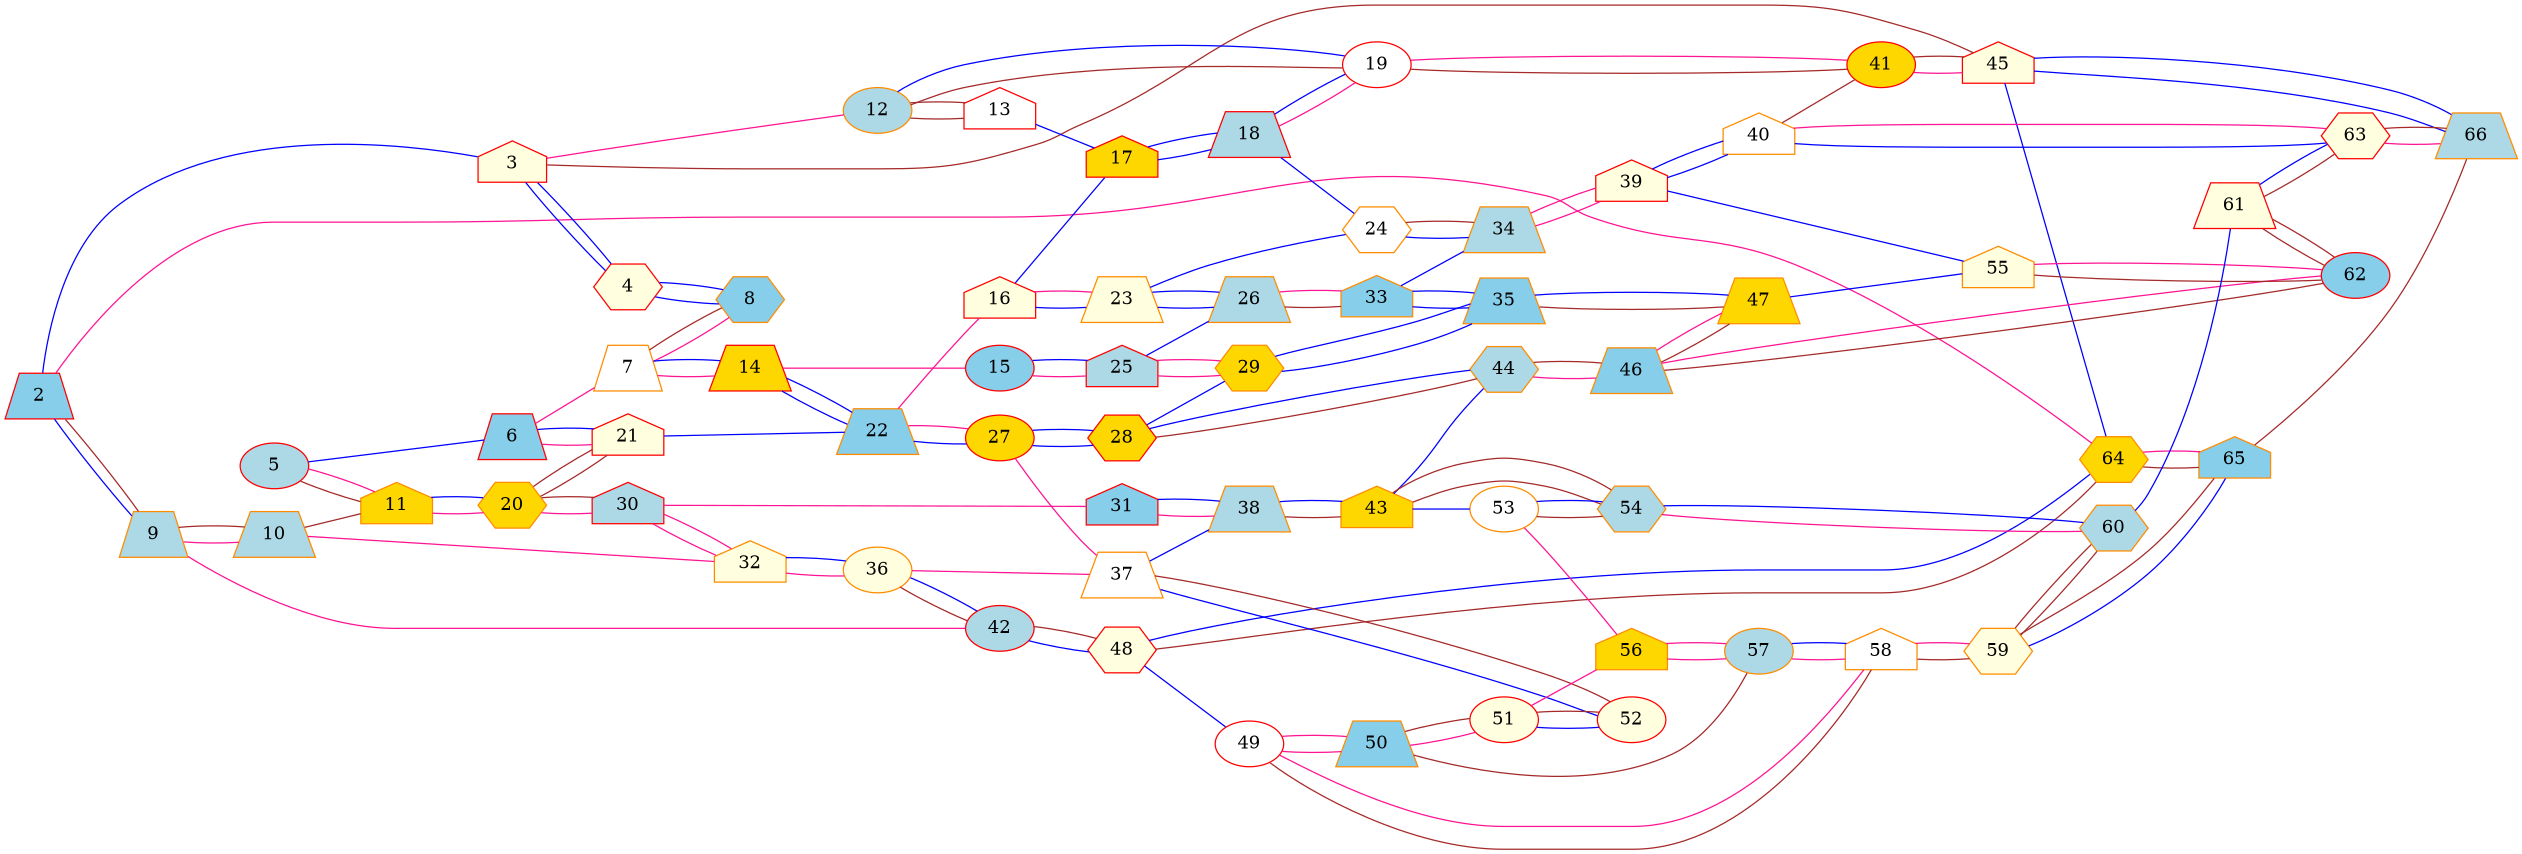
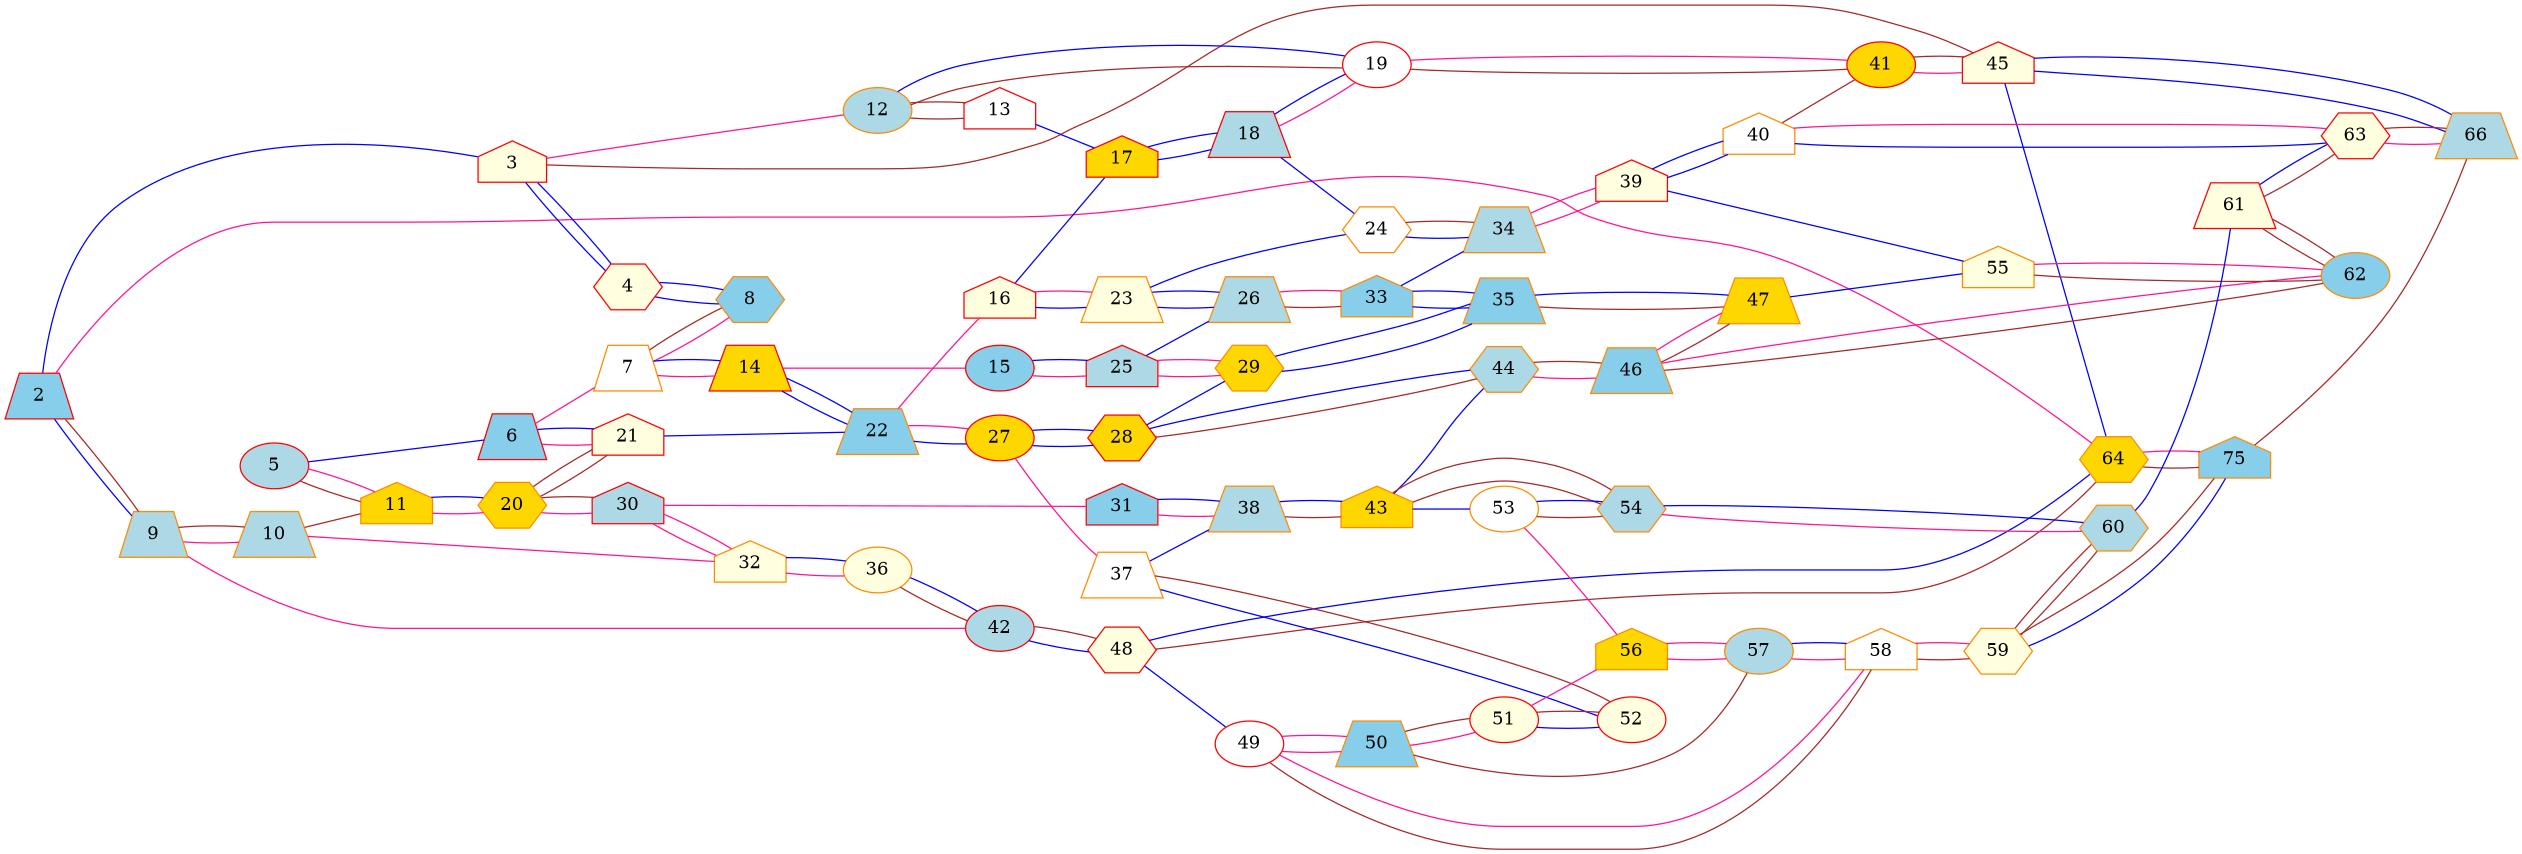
node "62": color red -> darkorange
node "65": label "65" -> "75"
edge "36" -- "37": removed
